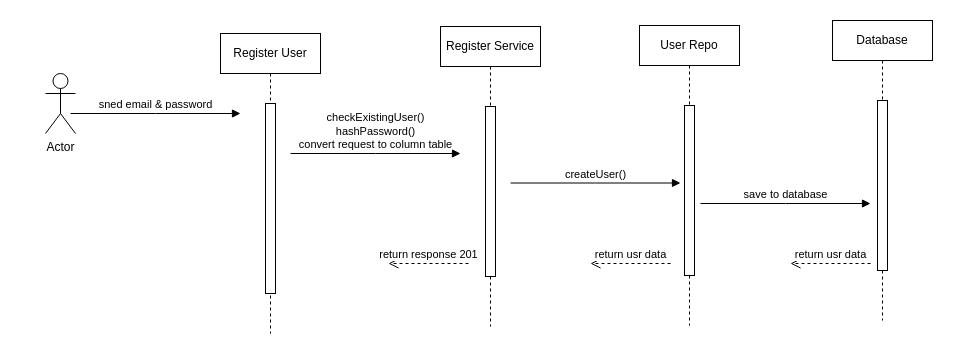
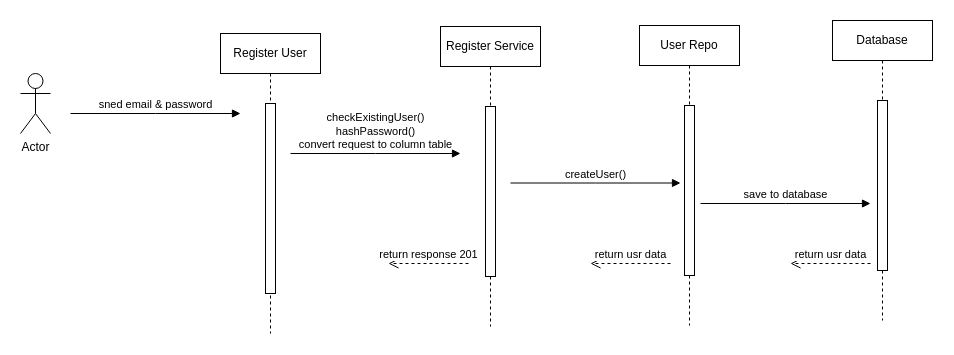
node "Actor": moved (61, 104) -> (36, 104)
